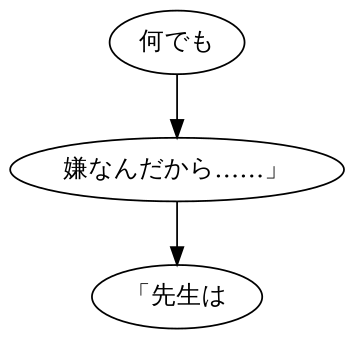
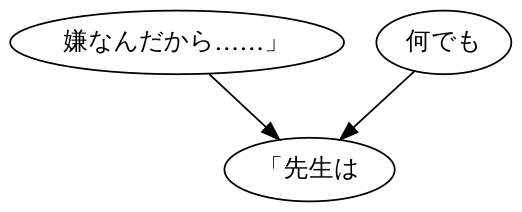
edge "何でも" -> "嫌なんだから……」": now "何でも" -> "「先生は"
